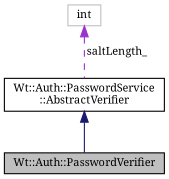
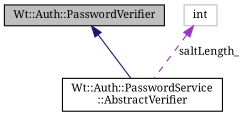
edge "Wt::Auth::PasswordVerifier" -> "Wt::Auth::PasswordService ::AbstractVerifier": reversed
